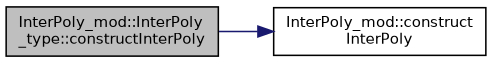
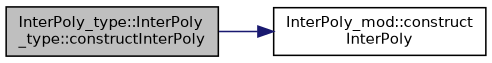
node "InterPoly_mod::InterPoly _type::constructInterPoly": label "InterPoly_mod::InterPoly _type::constructInterPoly" -> "InterPoly_type::InterPoly _type::constructInterPoly"
